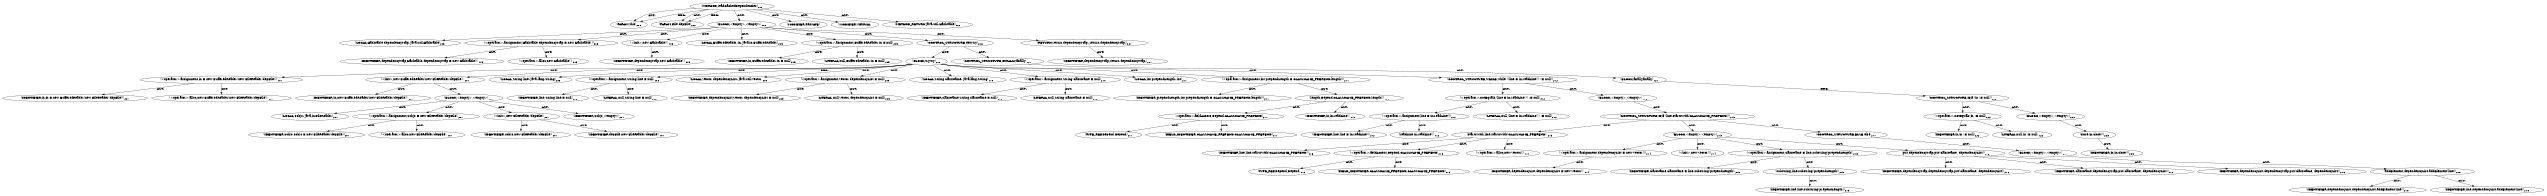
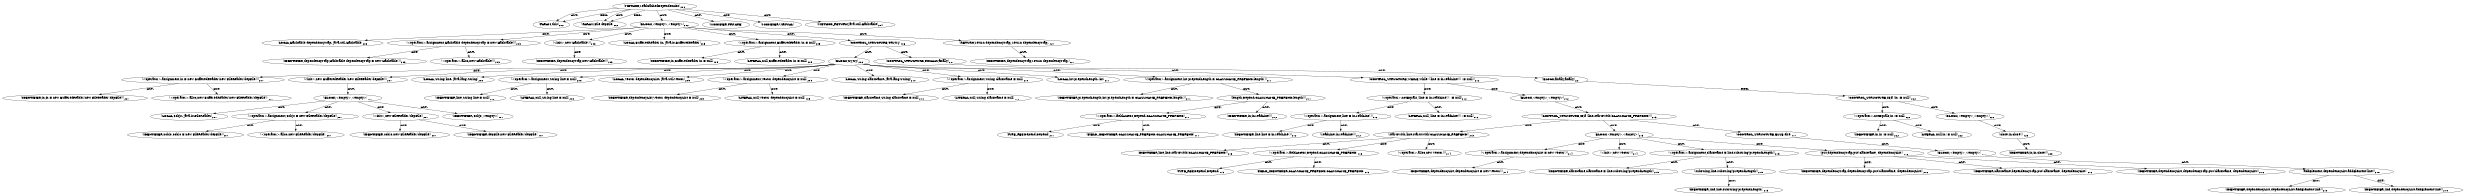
node "(METHOD_RETURN,java.util.Hashtable)": text "202" -> "204"
edge "(BLOCK,try,try)" -> "(<operator>.assignment,String line = null)": label "DDG: " -> "AST: "
node "(IDENTIFIER,in,new BufferedReader(new FileReader(depFile)))": removed
